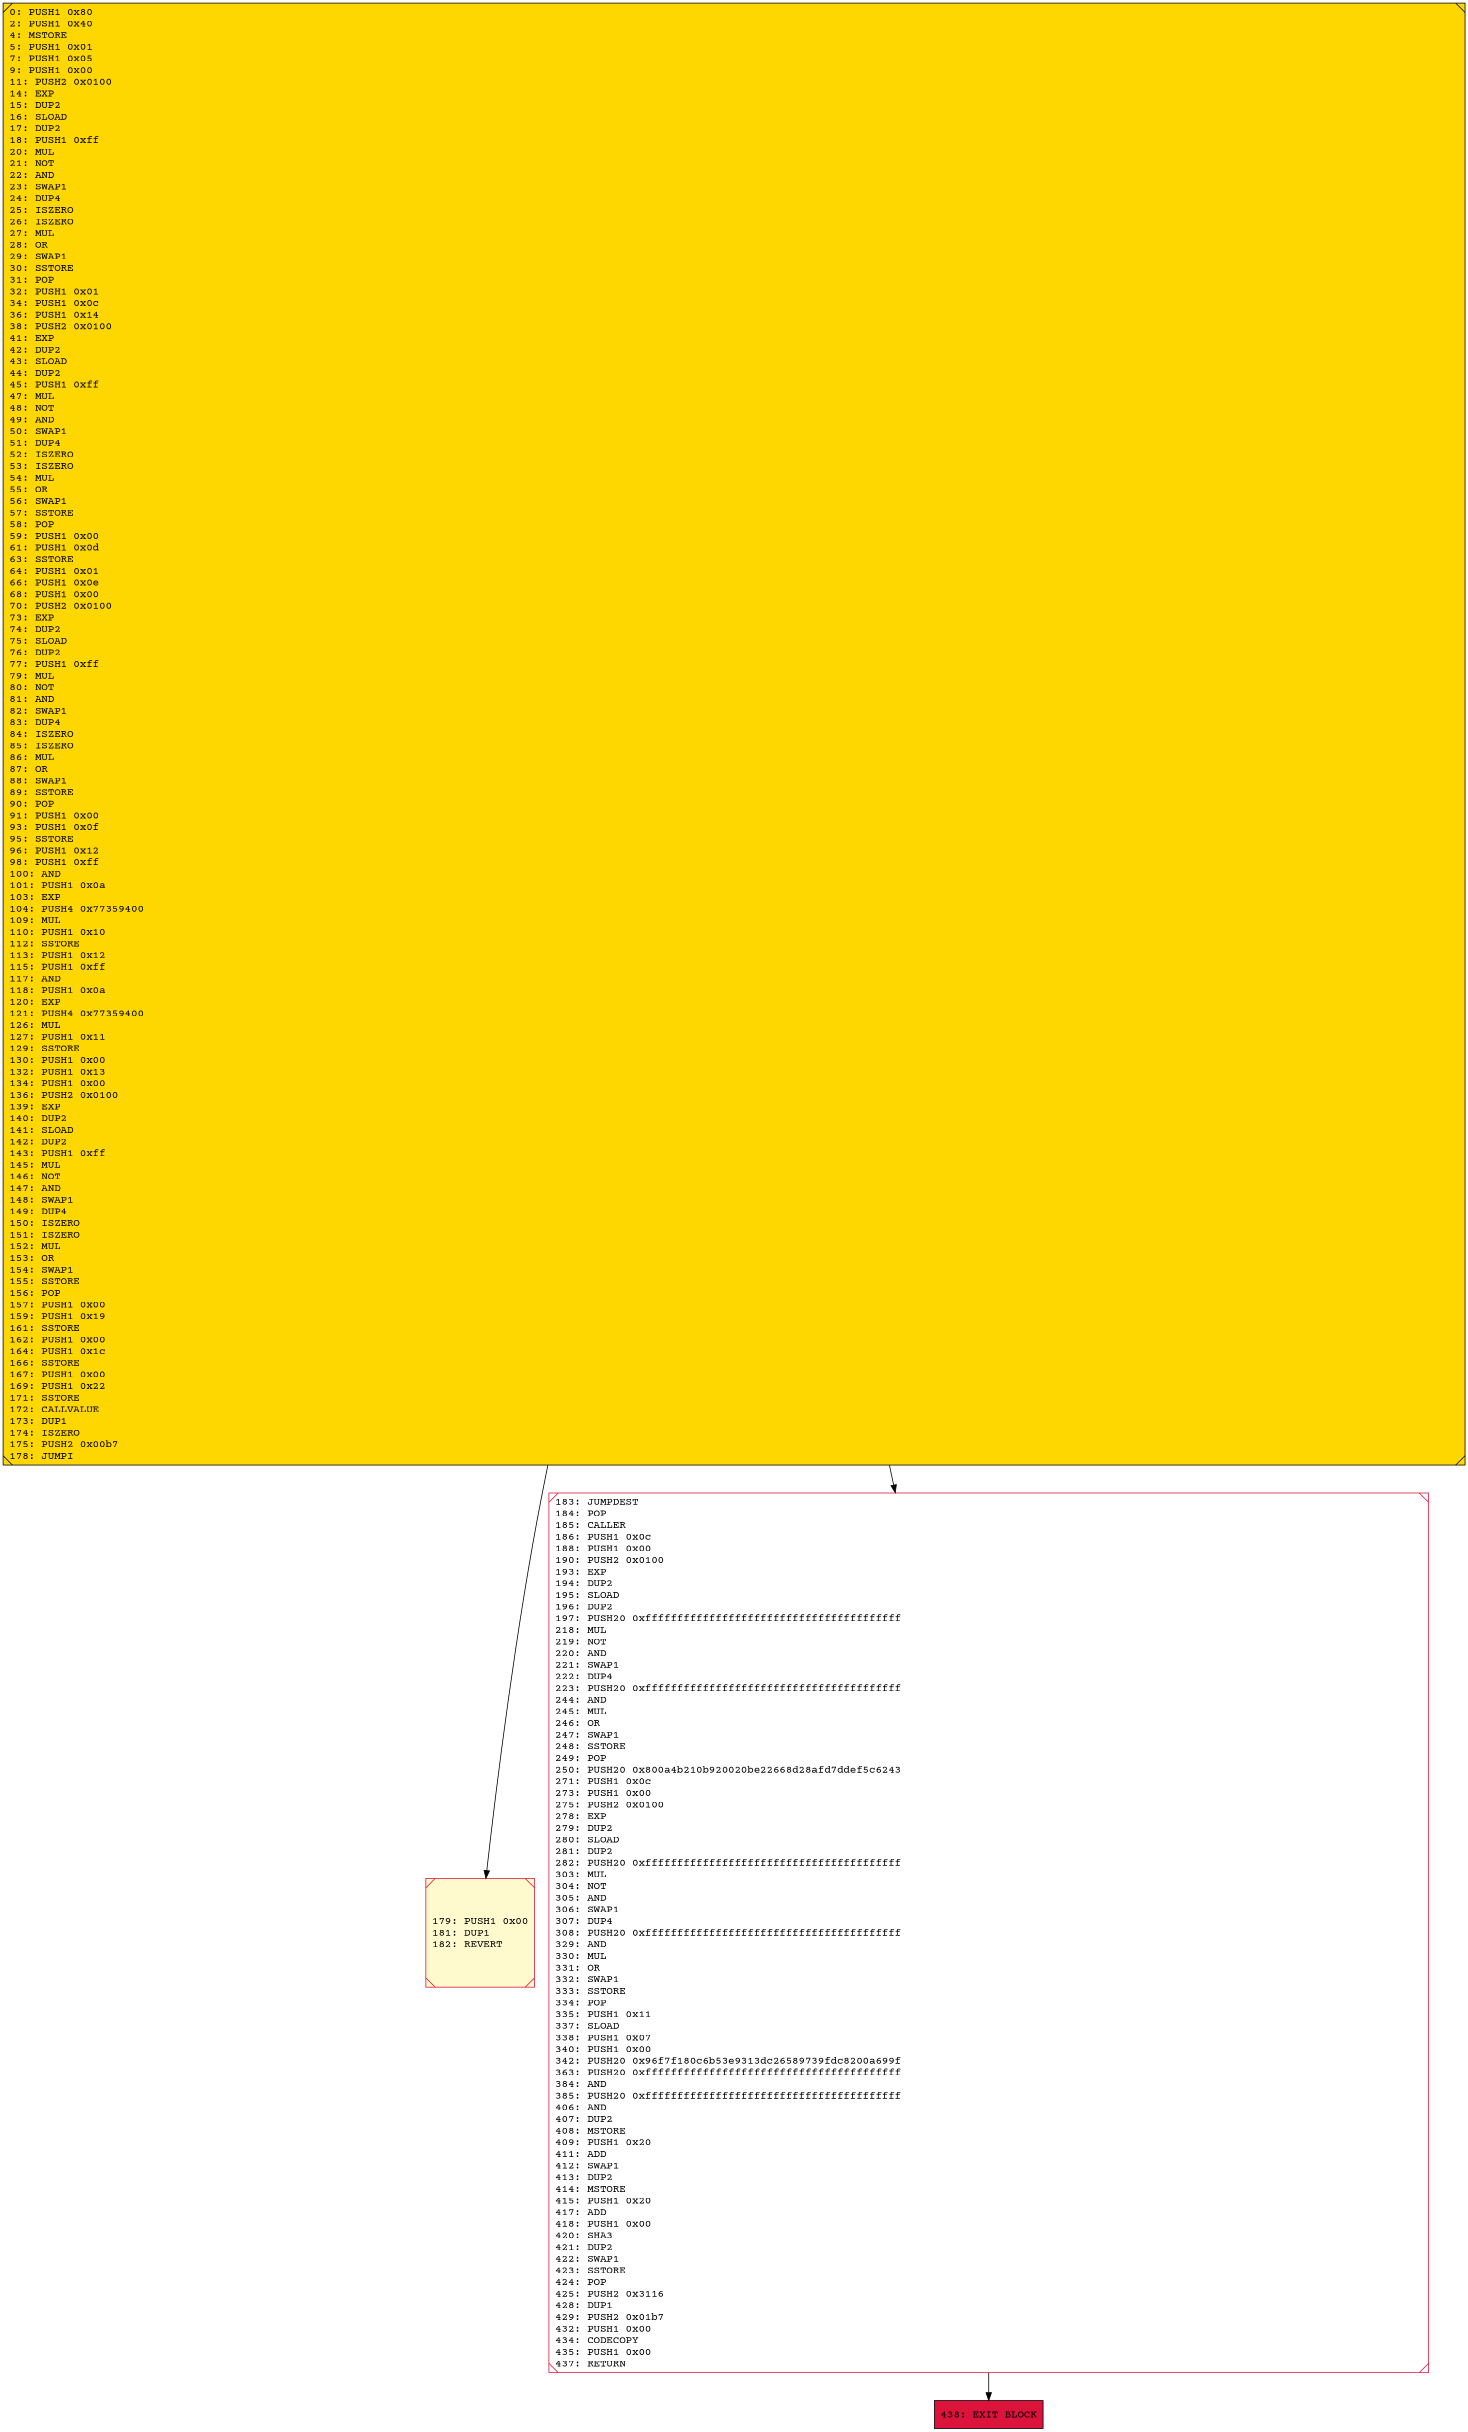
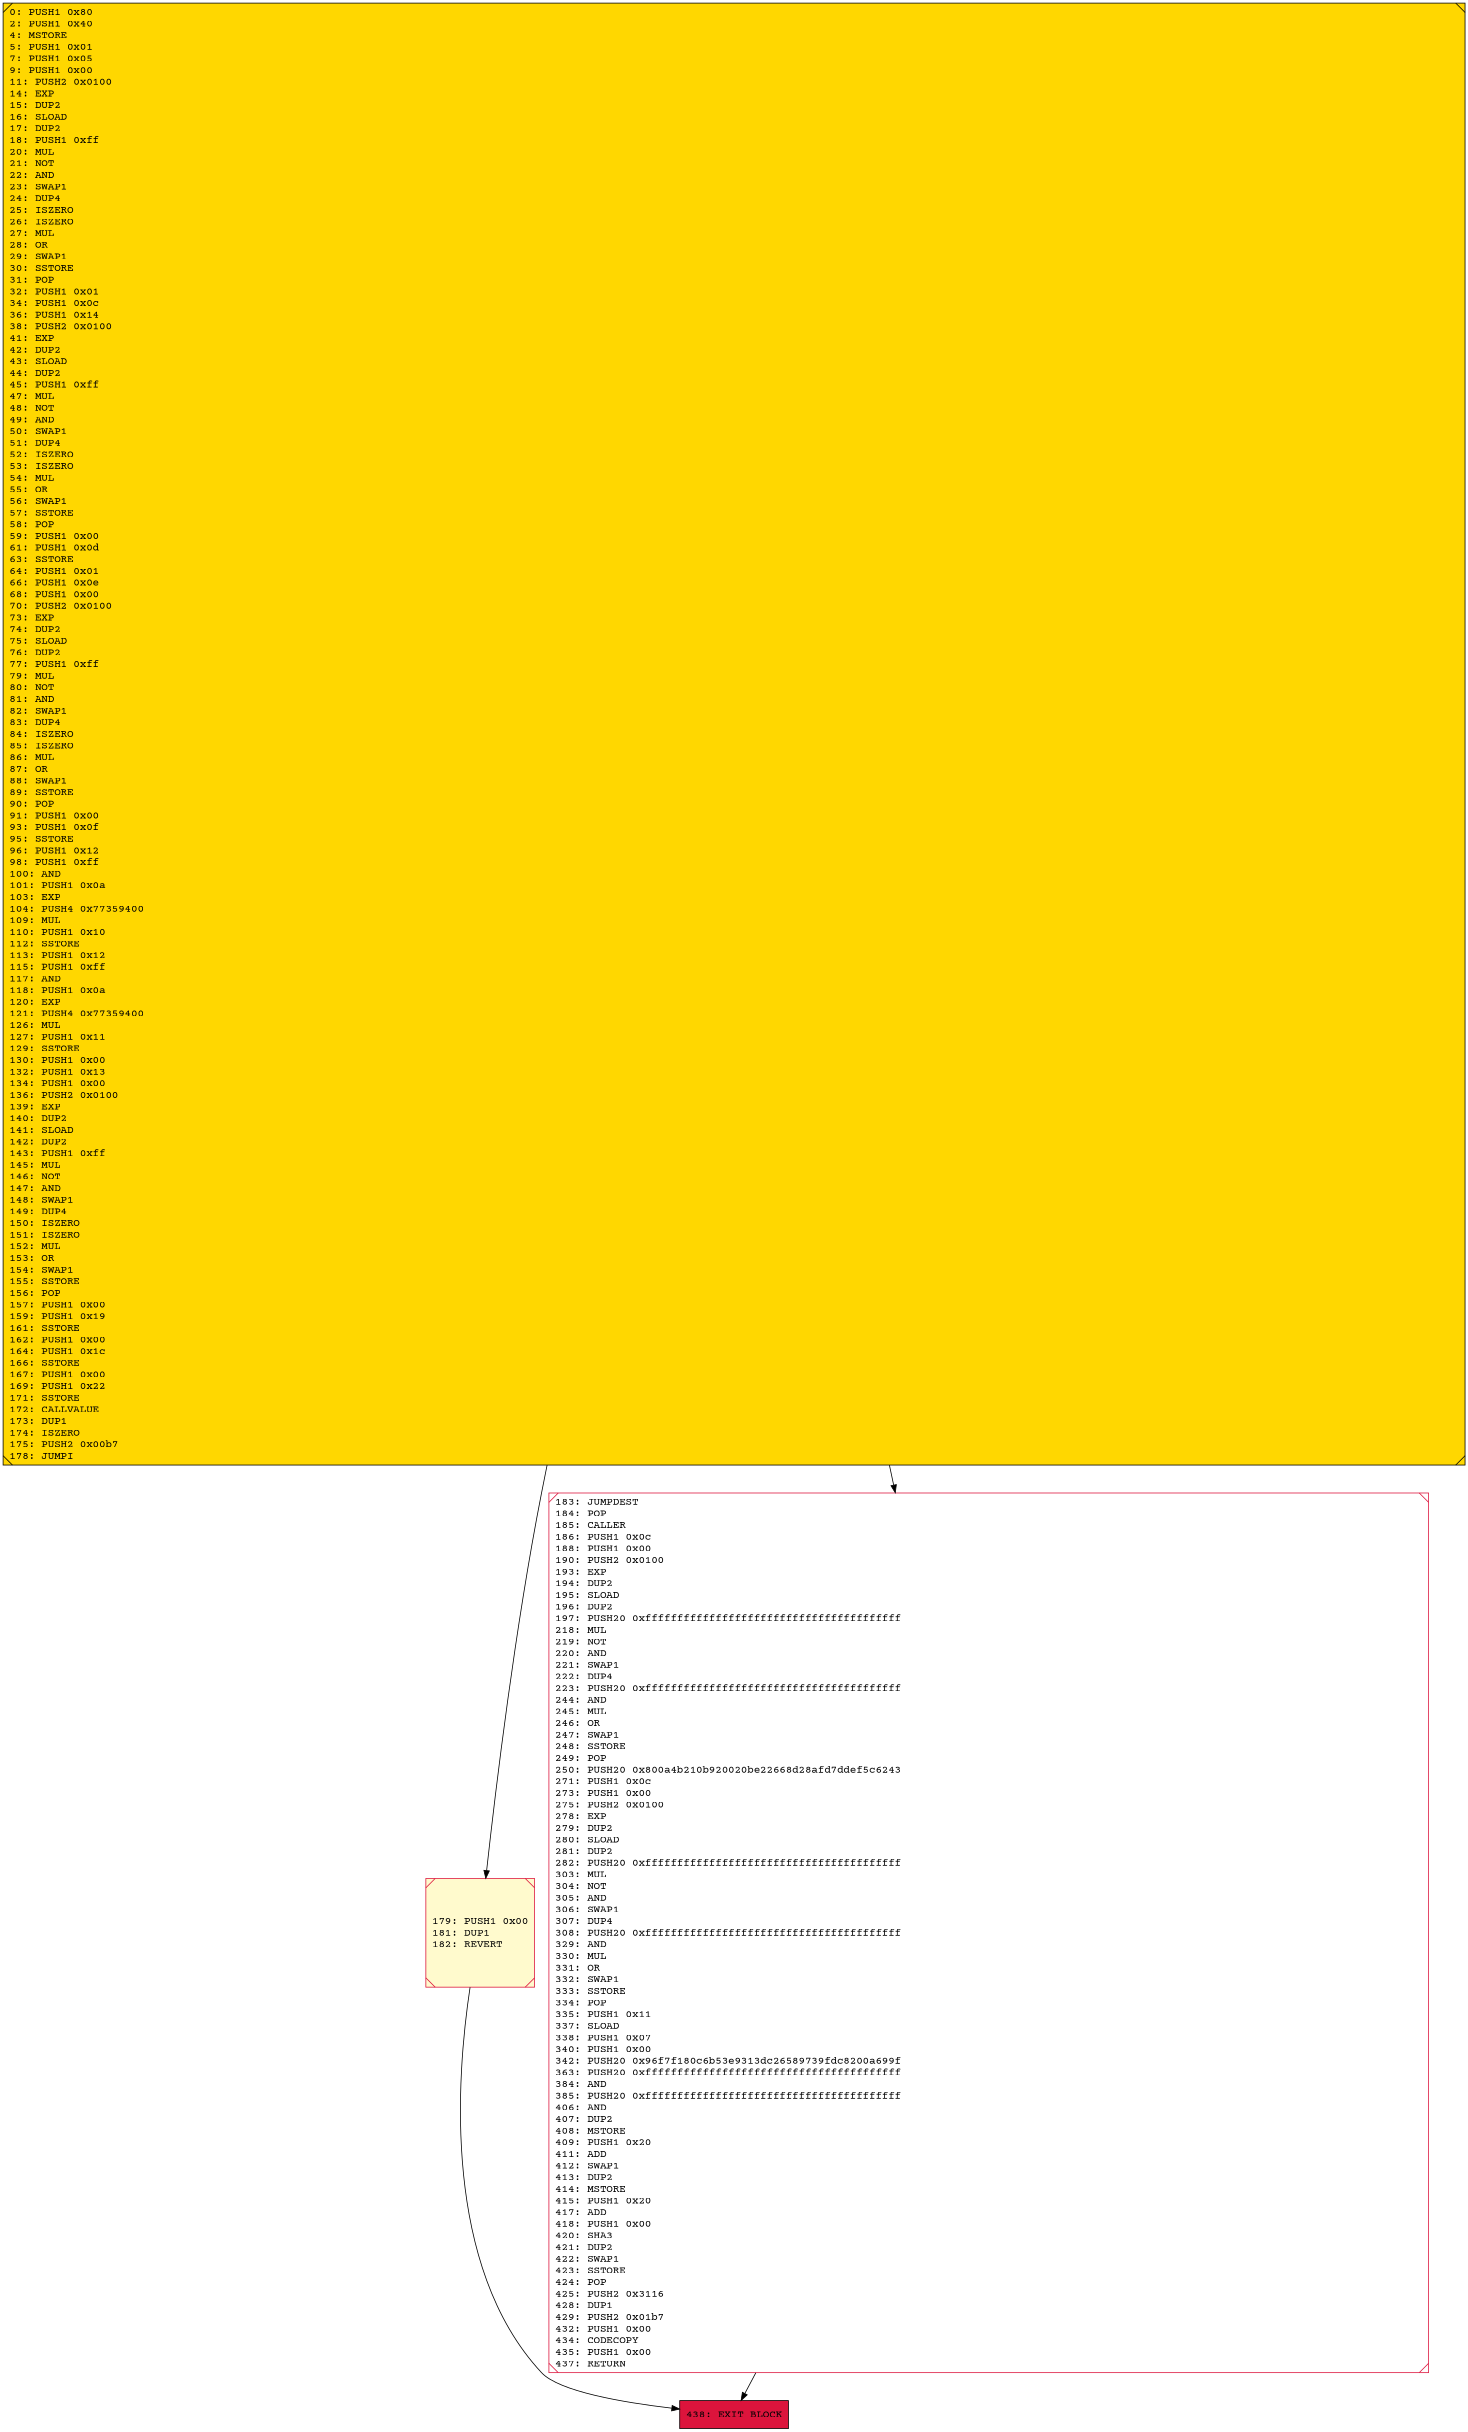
edge "179: PUSH1 0x00 181: DUP1 182: REVERT" -> "438: EXIT BLOCK": added
